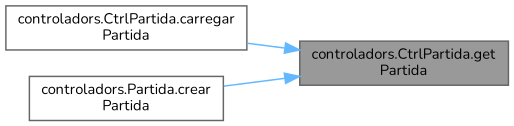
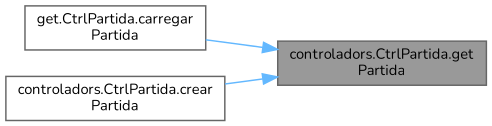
node "controladors.CtrlPartida.carregar Partida": label "controladors.CtrlPartida.carregar Partida" -> "get.CtrlPartida.carregar Partida"
node "controladors.Partida.crear Partida": label "controladors.Partida.crear Partida" -> "controladors.CtrlPartida.crear Partida"
